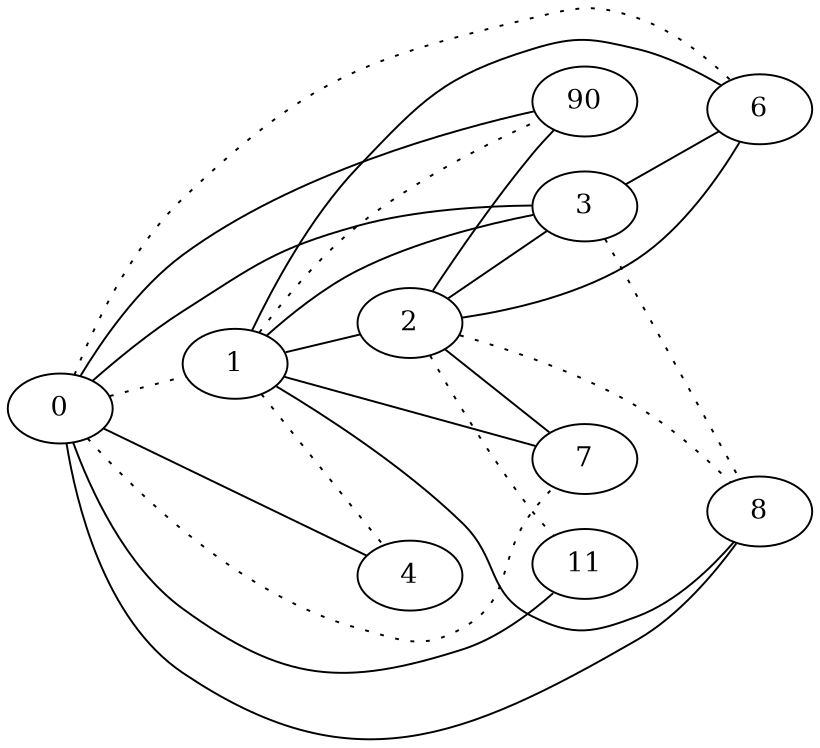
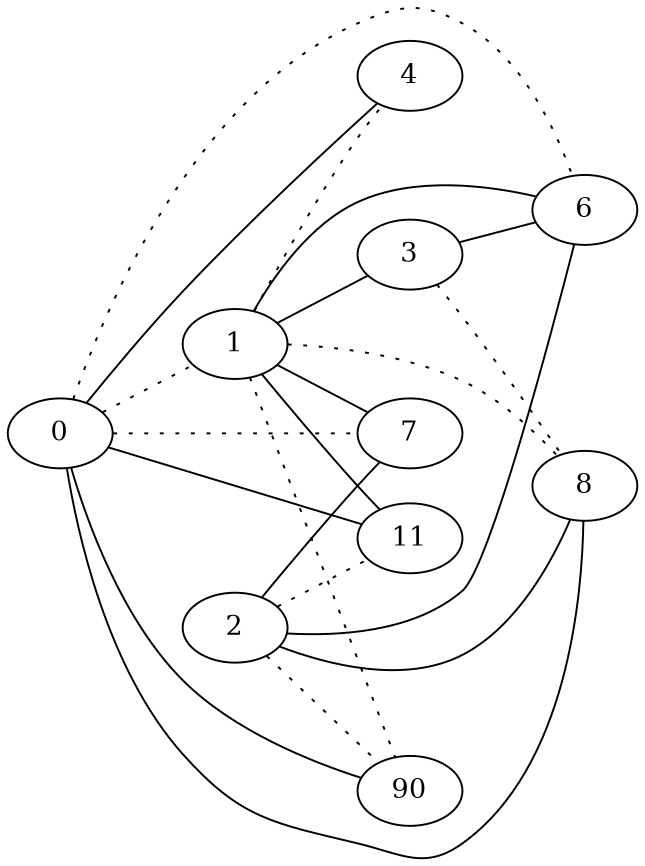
edge "90" -- "2": style solid -> dotted
edge "3" -- "0": removed
edge "3" -- "2": removed
edge "2" -- "1": now "11" -- "1"
edge "2" -- "8": style dotted -> solid
edge "1" -- "8": style solid -> dotted
